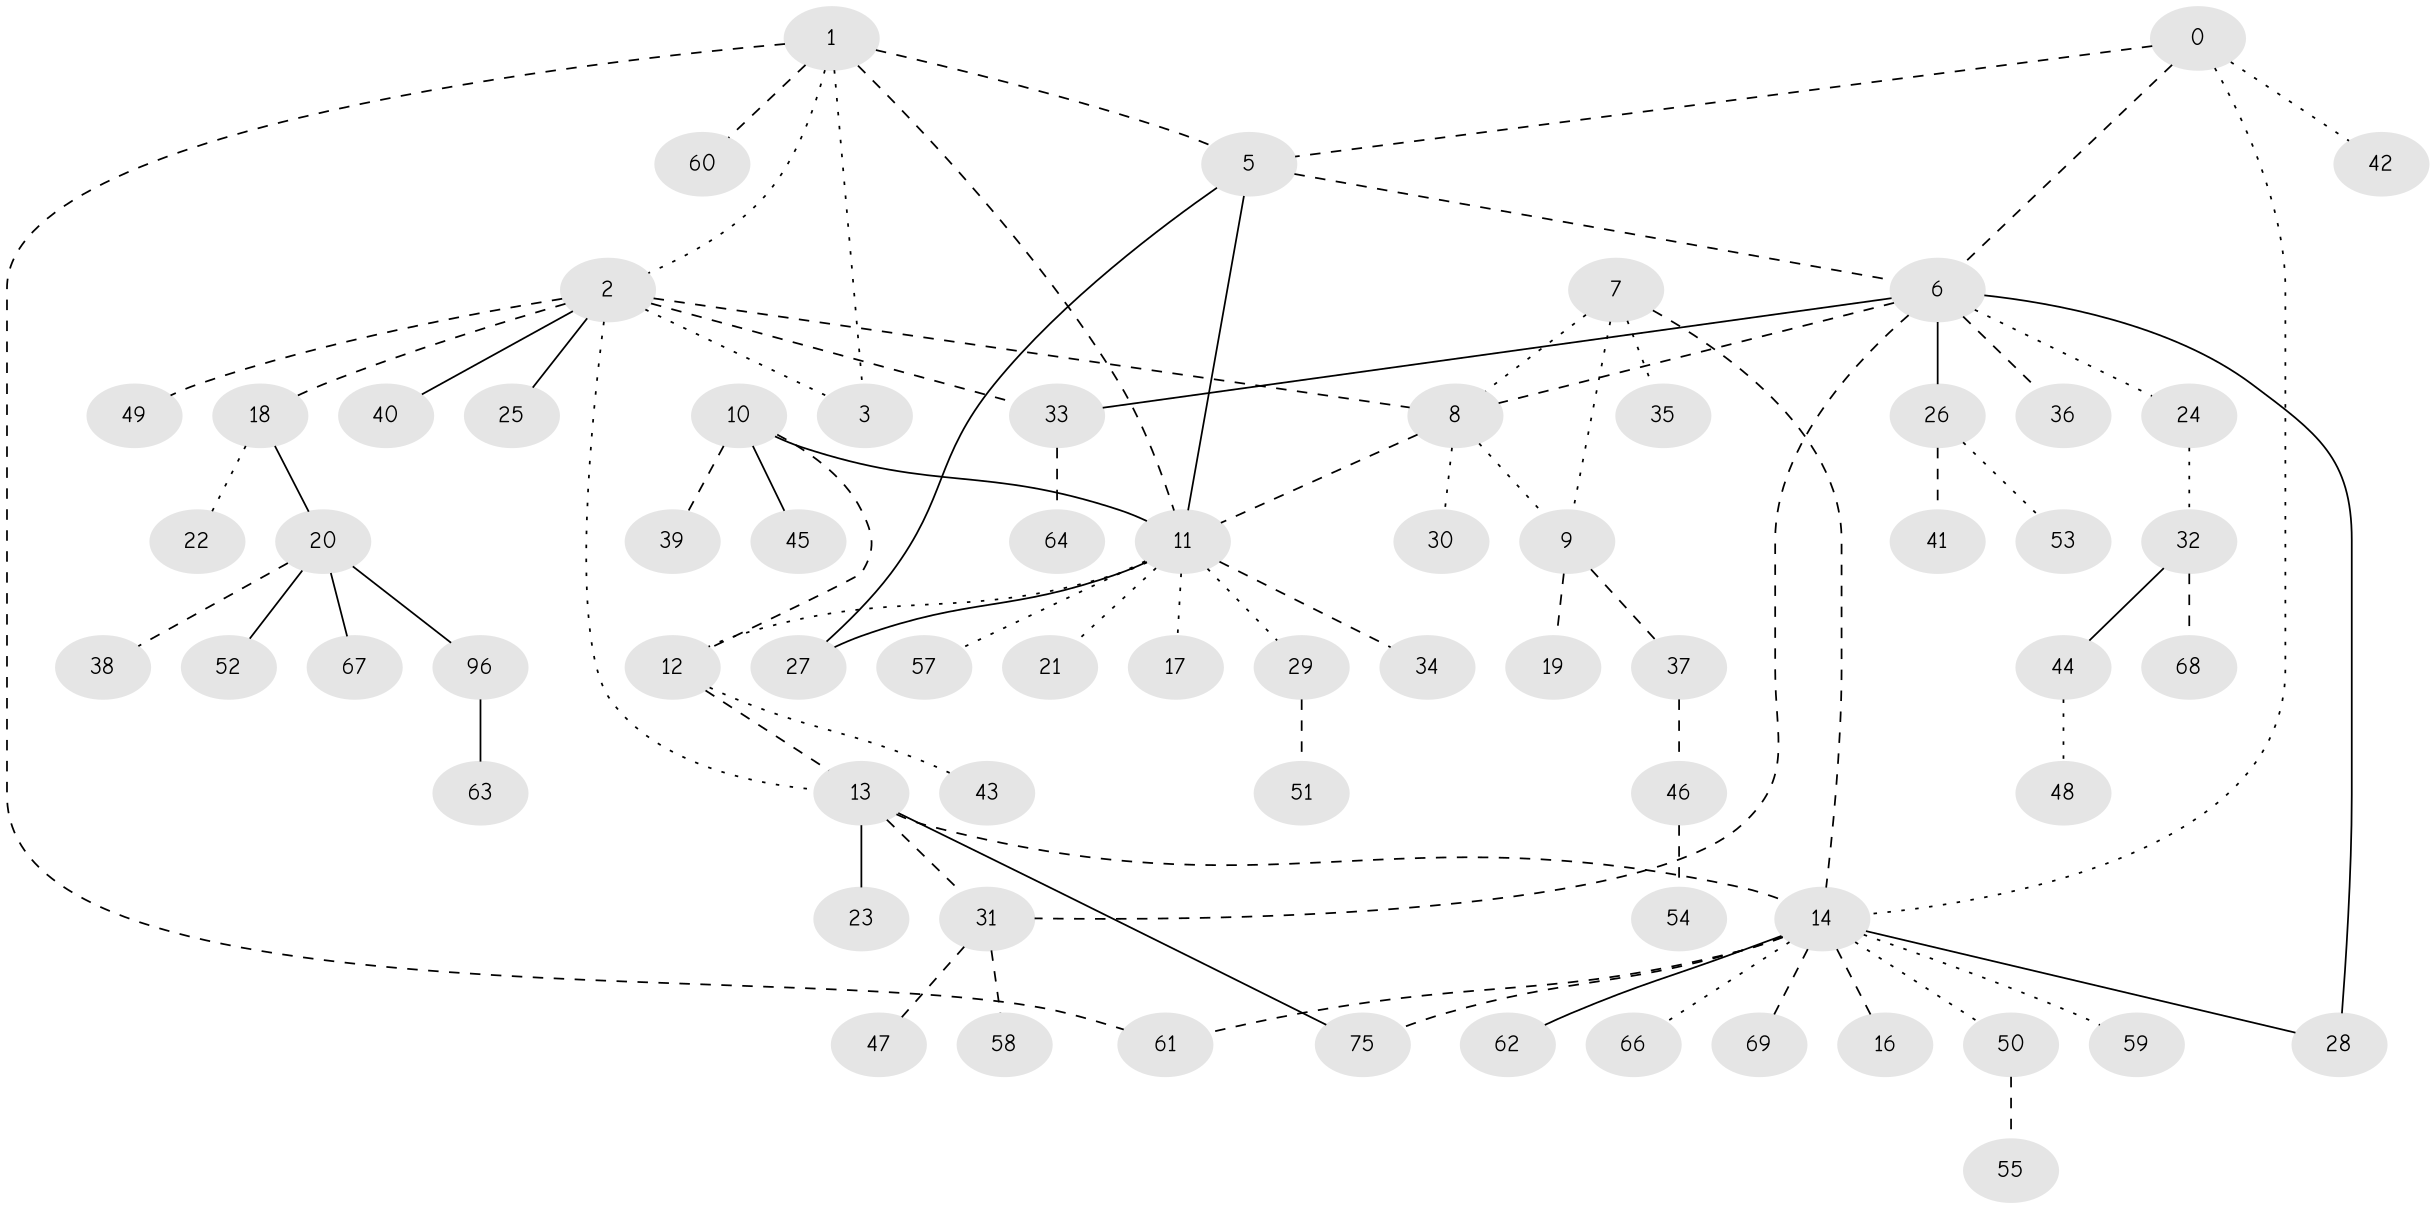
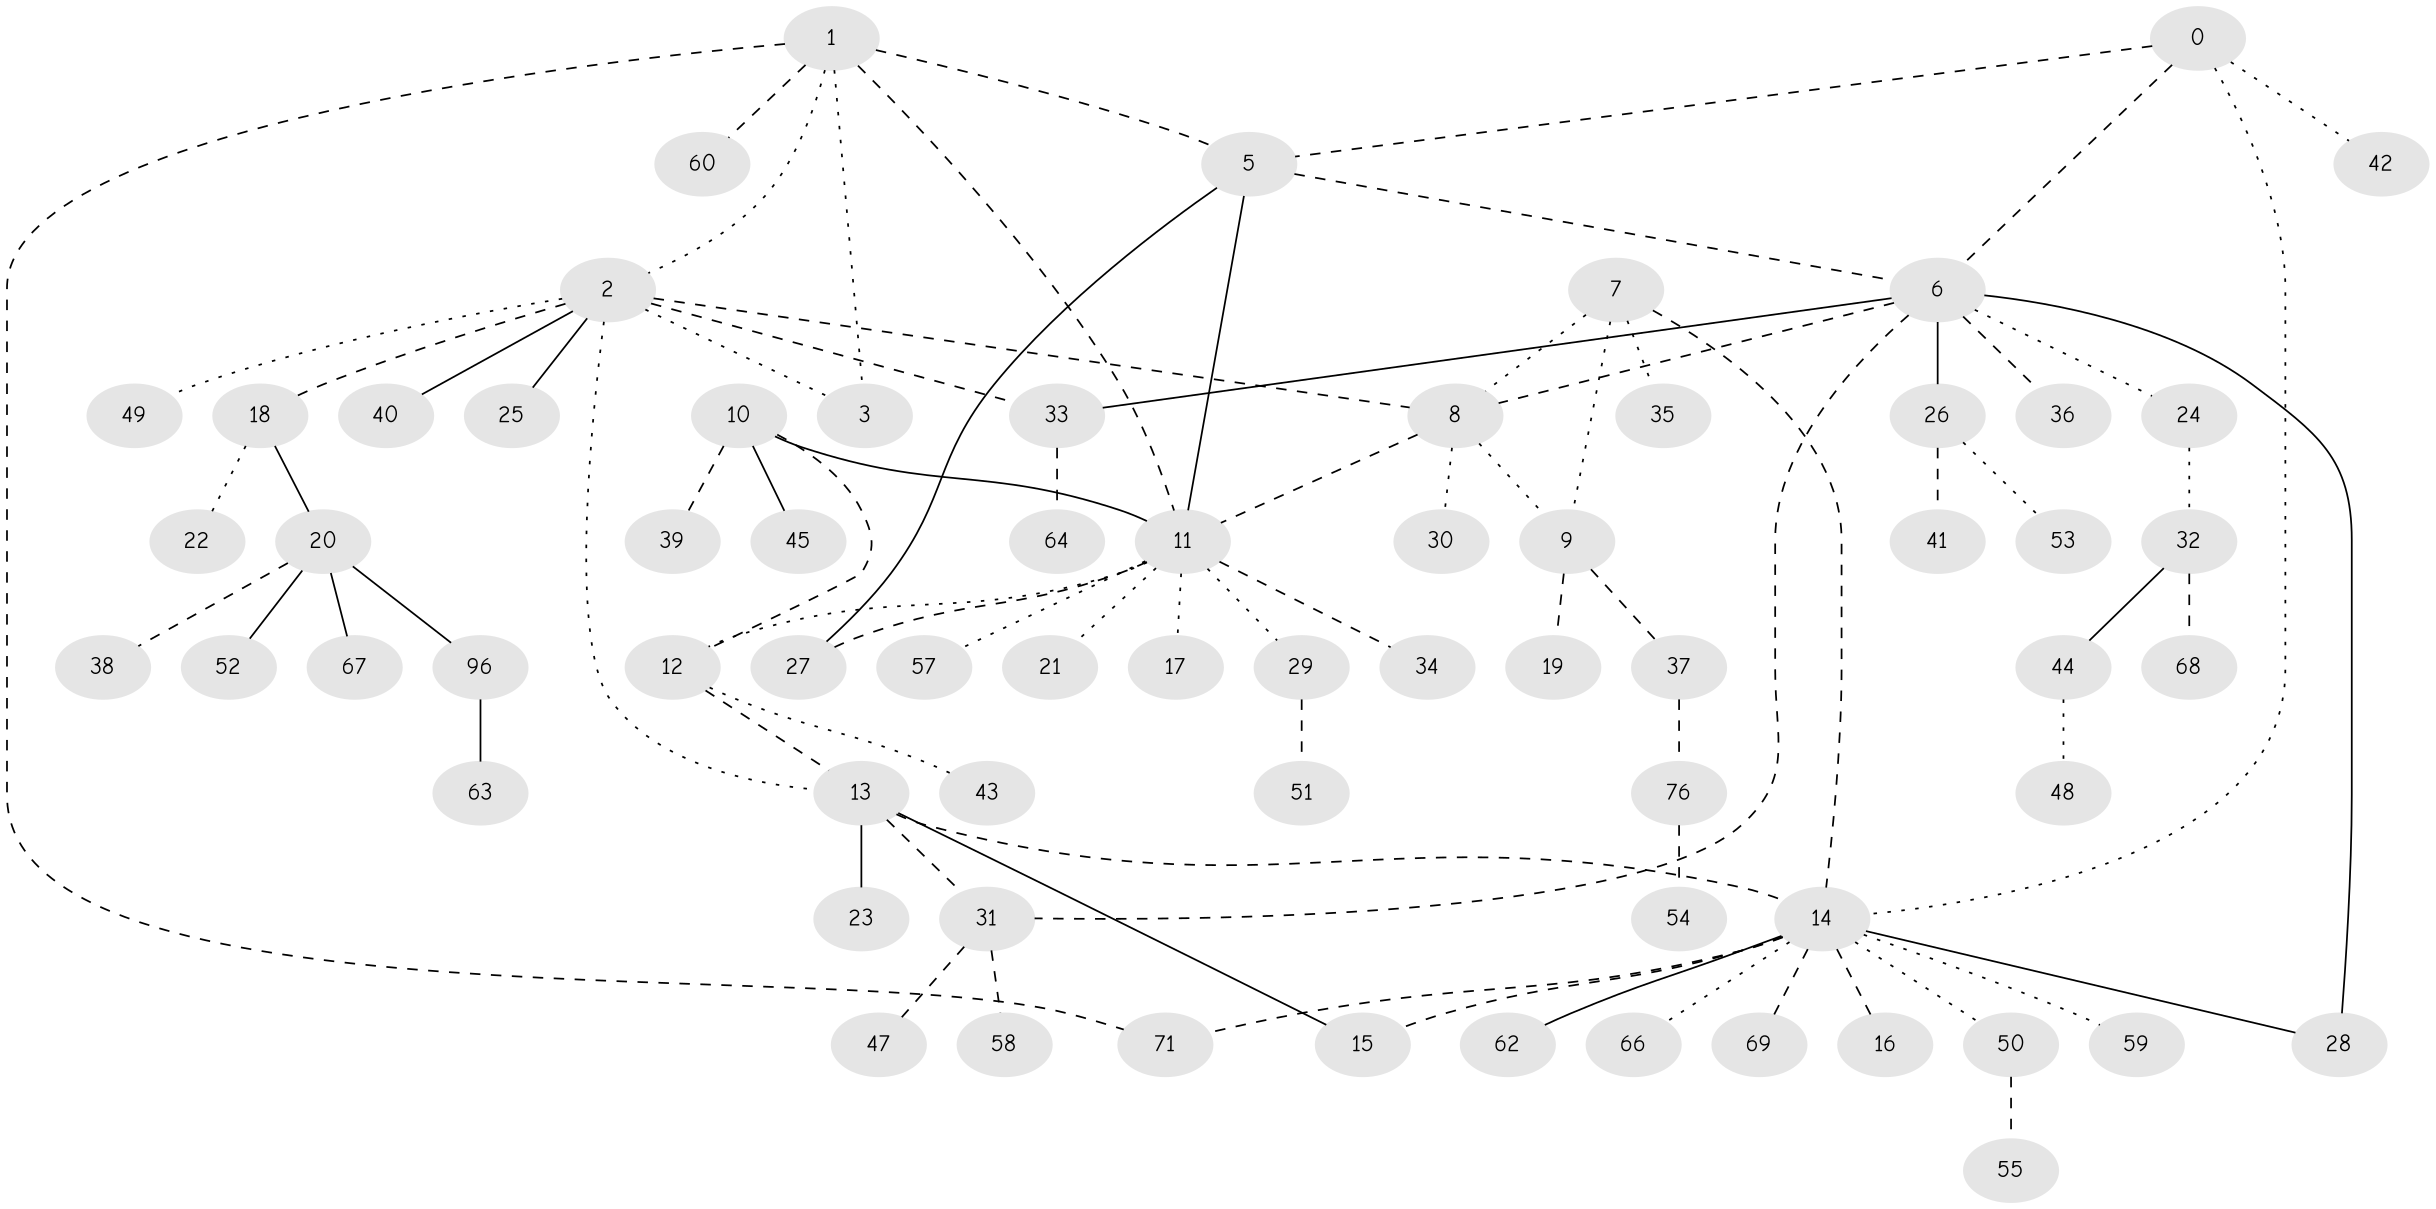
edge "2" -- "49": style dashed -> dotted
edge "11" -- "27": style solid -> dashed
node "46": label "46" -> "76"
node "61": label "61" -> "71"
node "75": label "75" -> "15"
